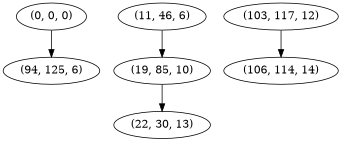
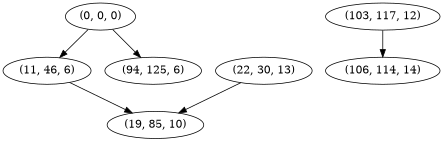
edge "(0, 0, 0)" -> "(11, 46, 6)": added
edge "(19, 85, 10)" -> "(22, 30, 13)": reversed
